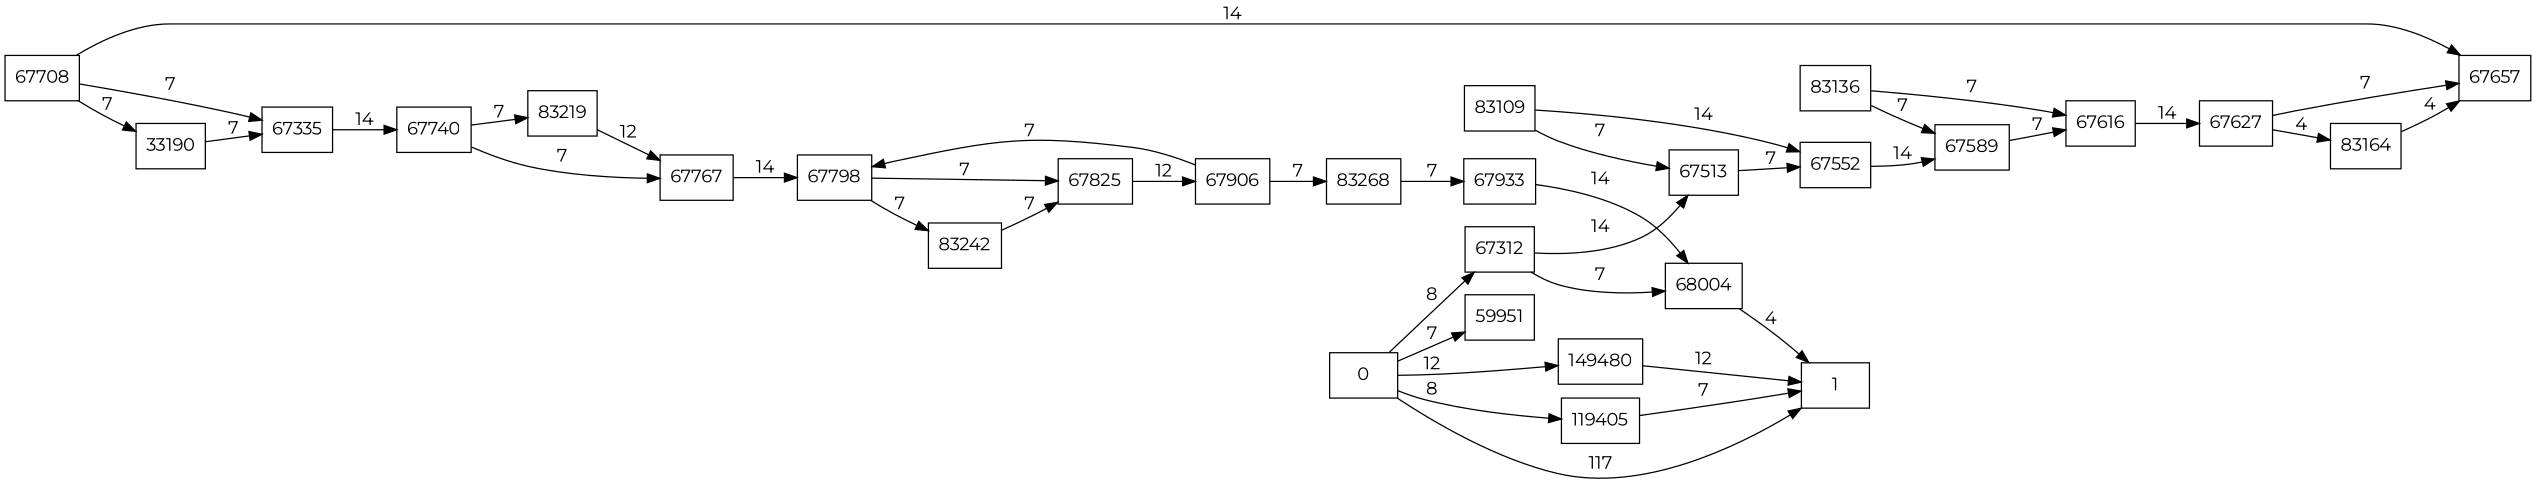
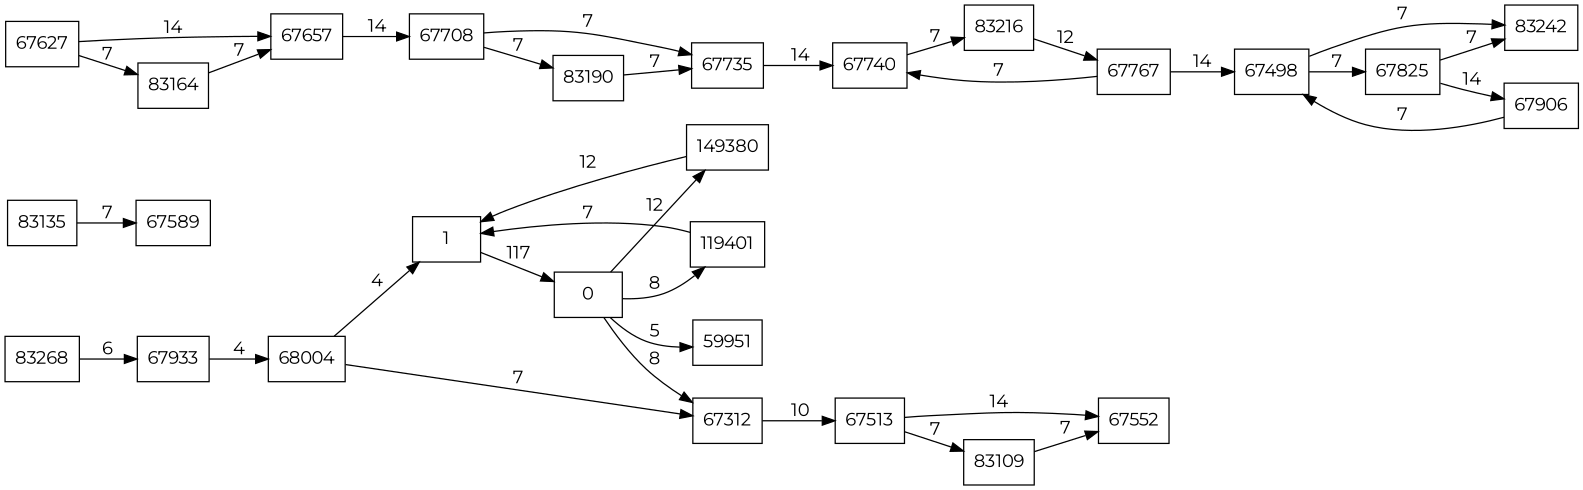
edge "67708" -> "67657": reversed
edge "67627" -> "67657": label "7" -> "14"
node "83136": label "83136" -> "83135"
edge "83164" -> "67657": label "4" -> "7"
node "83219": label "83219" -> "83216"
edge "83109" -> "67552": label "14" -> "7"
node "67616": removed
edge "67627" -> "83164": label "4" -> "7"
node "67335": label "67335" -> "67735"
node "33190": label "33190" -> "83190"
edge "83109" -> "67513": reversed
edge "67513" -> "67552": label "7" -> "14"
edge "67552" -> "67589": removed, label "14"
edge "67740" -> "67767": reversed
edge "67825" -> "67906": label "12" -> "14"
edge "83268" -> "67933": label "7" -> "6"
node "67798": label "67798" -> "67498"
edge "67933" -> "68004": label "14" -> "4"
edge "67906" -> "83268": removed, label "7"
edge "83242" -> "67825": reversed
edge "67312" -> "67513": label "14" -> "10"
edge "67312" -> "68004": reversed
edge "0" -> "59951": label "7" -> "5"
node "149480": label "149480" -> "149380"
node "119405": label "119405" -> "119401"
edge "0" -> "1": reversed
